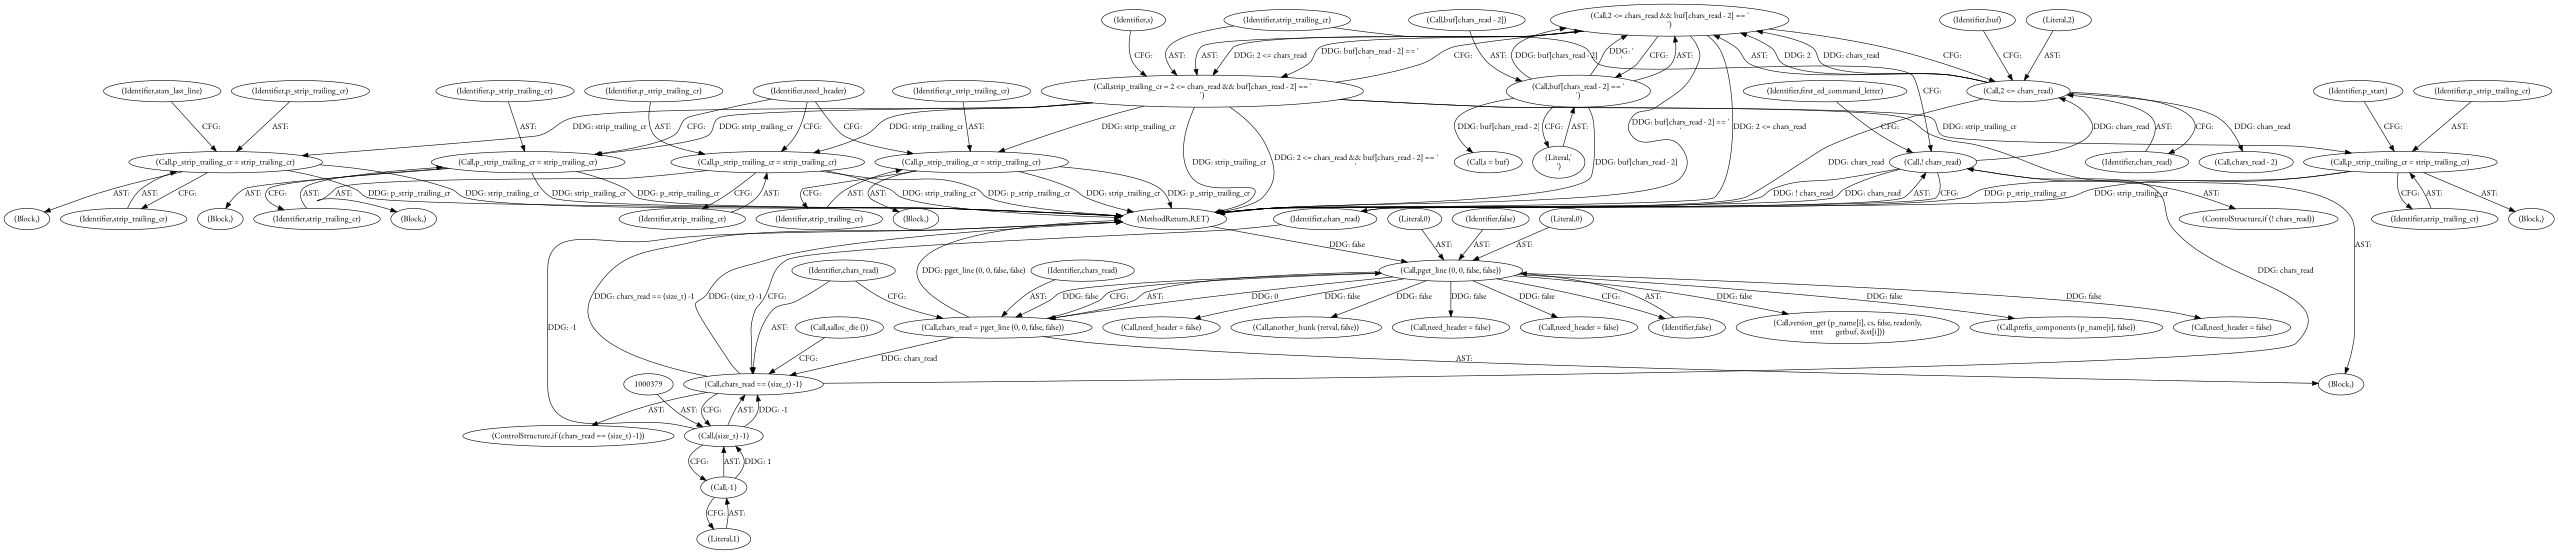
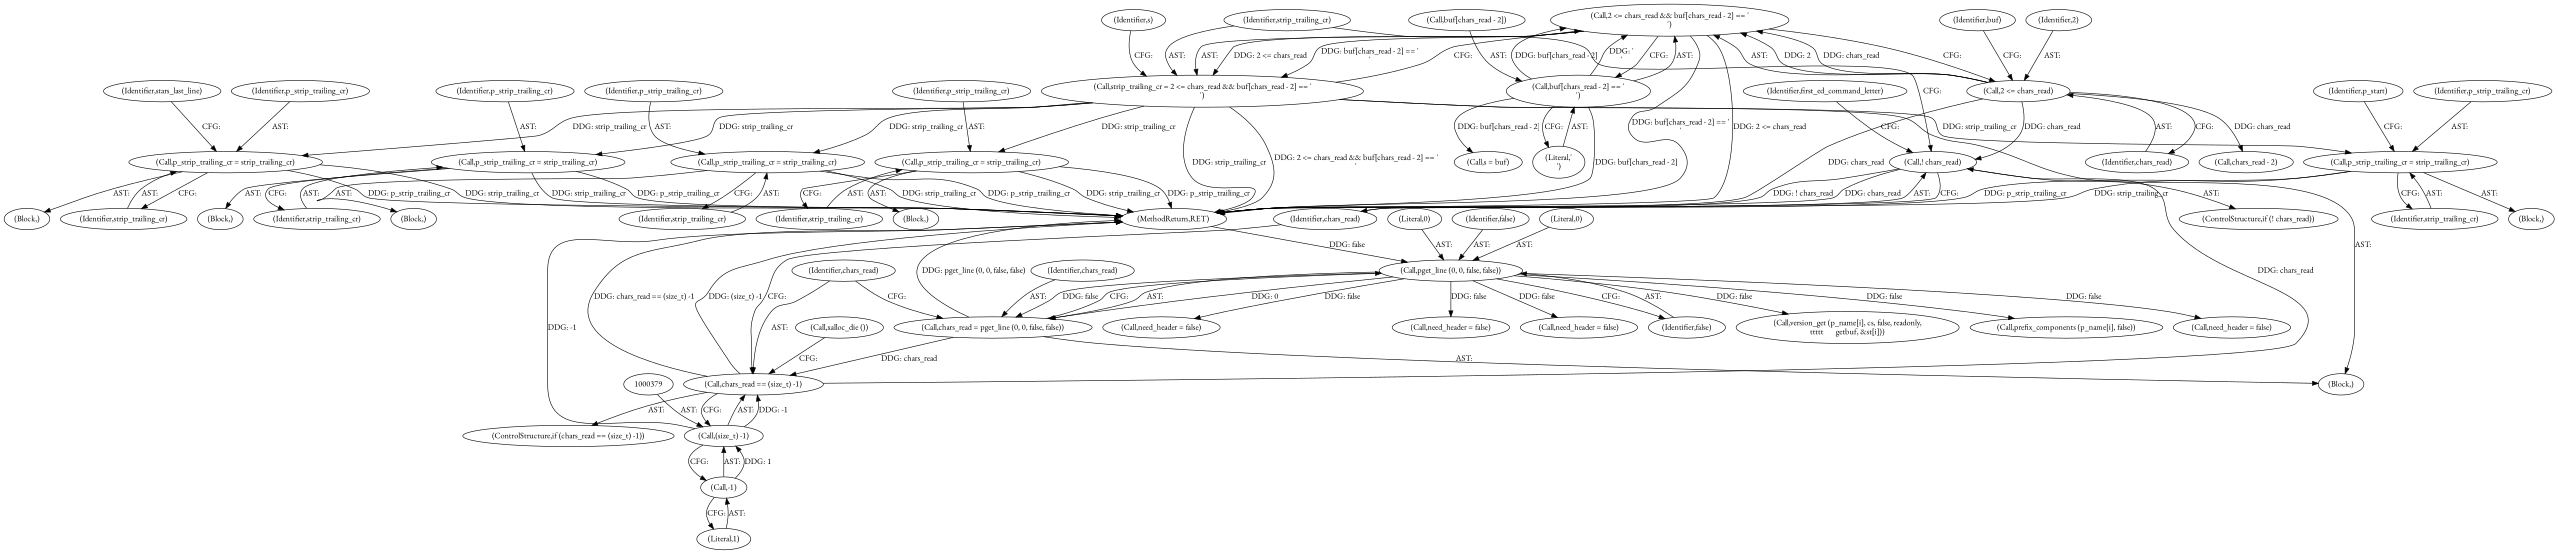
node "(Literal,2)": label "(Literal,2)" -> "(Identifier,2)"
node "(Identifier,need_header)": removed
edge "(Call,! chars_read)" -> "(Call,2 <= chars_read)": reversed
node "(Call,another_hunk (retval, false))": removed
